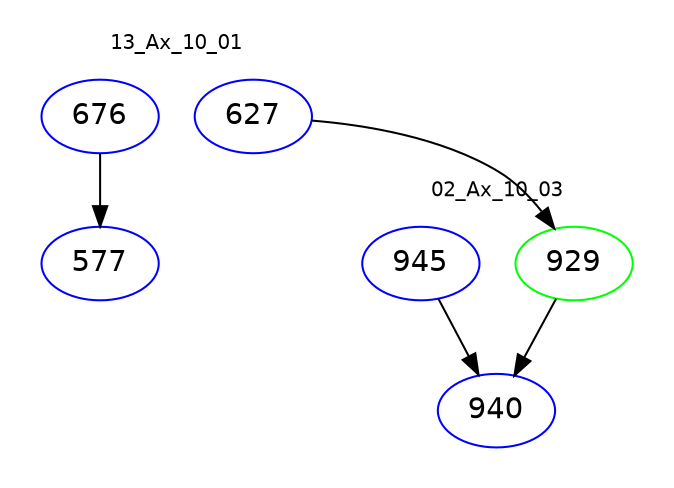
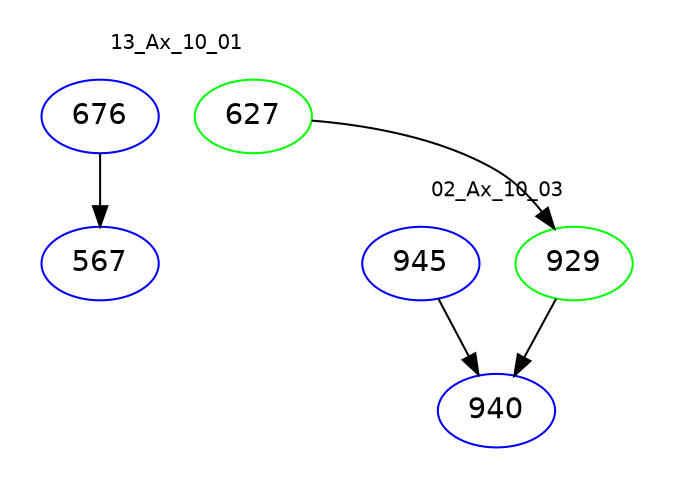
node "627": color blue -> green
node "577": label "577" -> "567"
